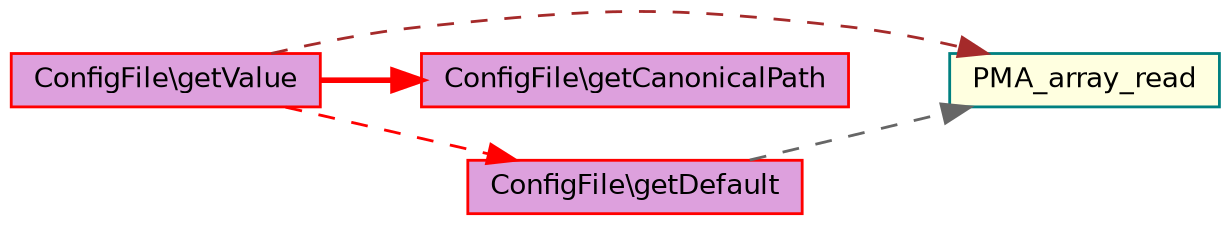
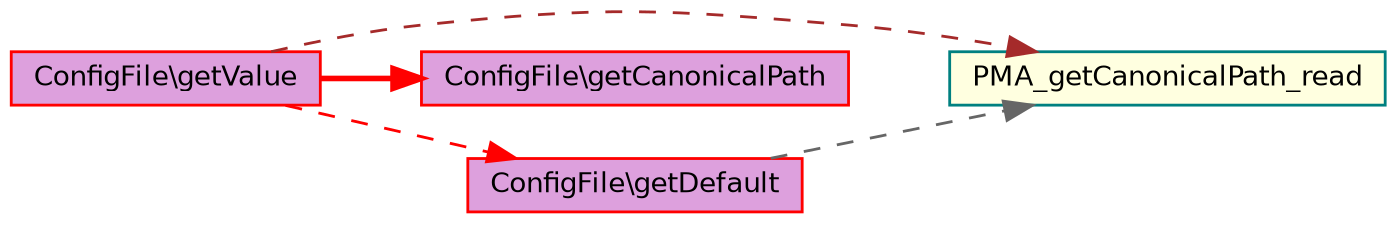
node "PMA_array_read": label "PMA_array_read" -> "PMA_getCanonicalPath_read"
